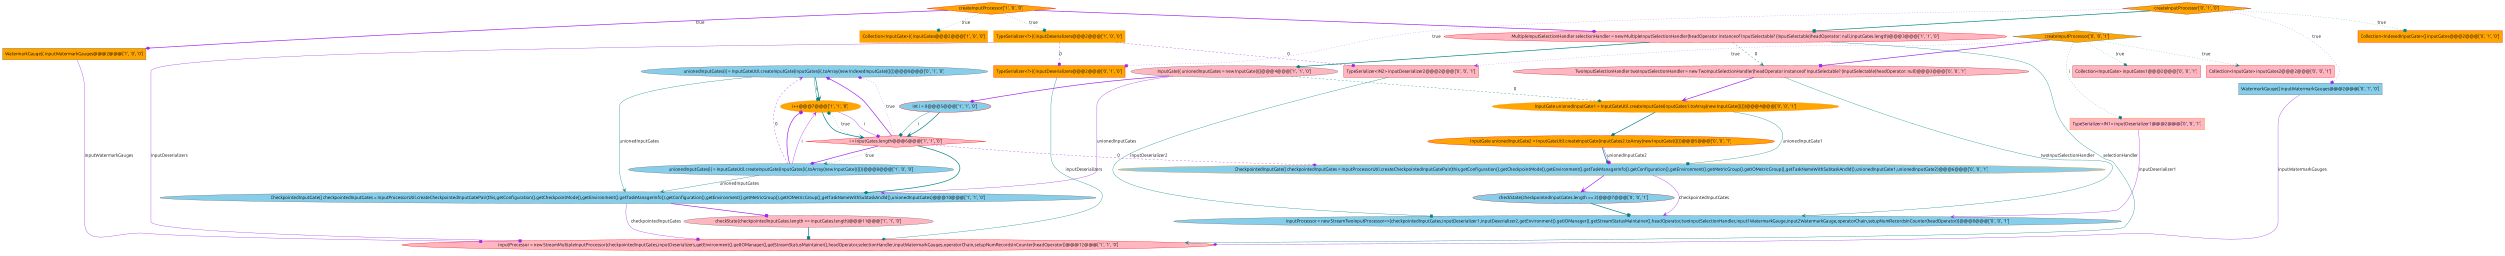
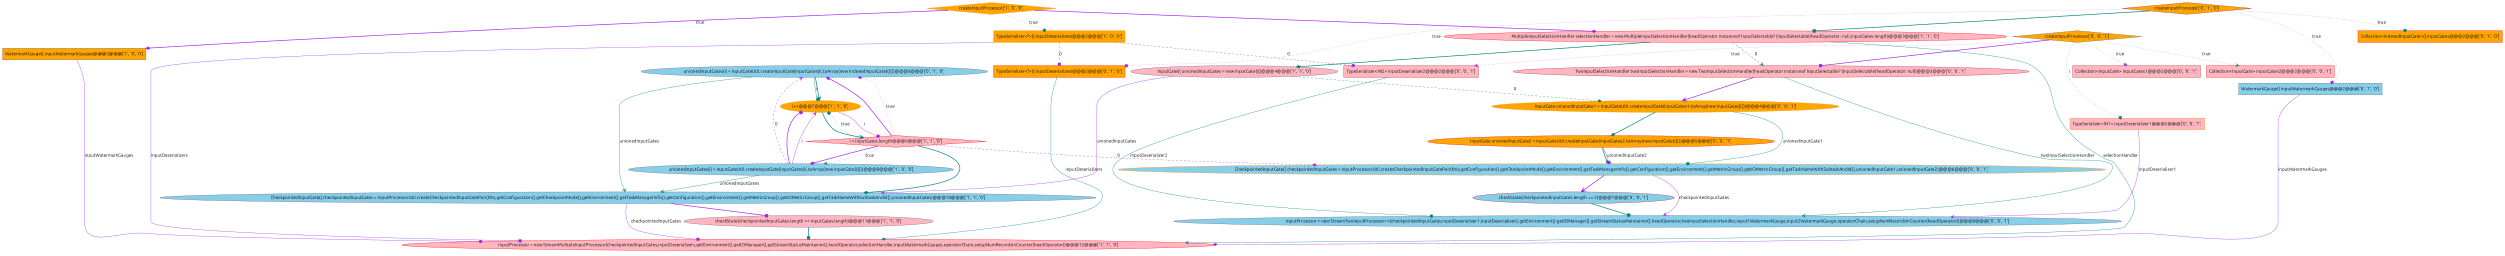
node "createInputProcessor['1', '0', '0']": color red -> darkorange
node "Collection<InputGate>(( inputGates@@@2@@@['1', '0', '0']": removed
edge "createInputProcessor['0', '0', '1']" -> "Collection<InputGate> inputGates1@@@2@@@['0', '0', '1']": color teal -> purple
node "int i = 0@@@5@@@['1', '1', '0']": removed
